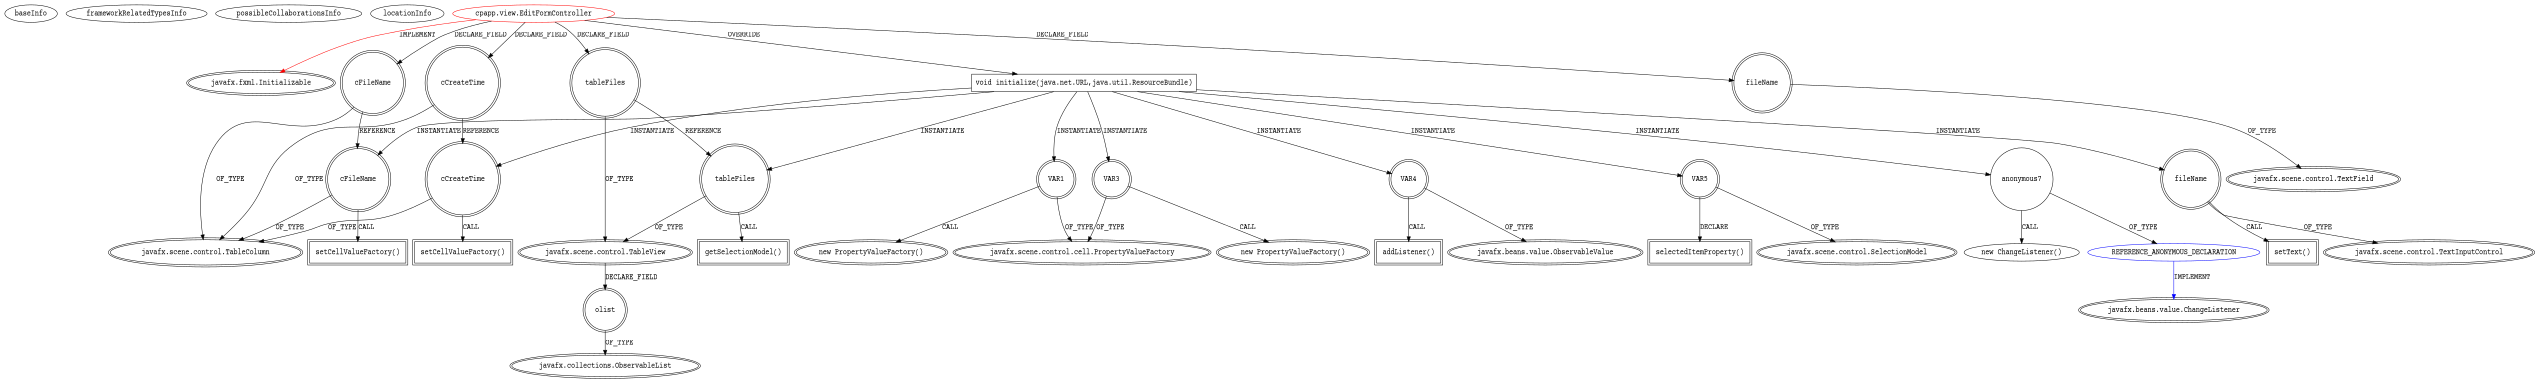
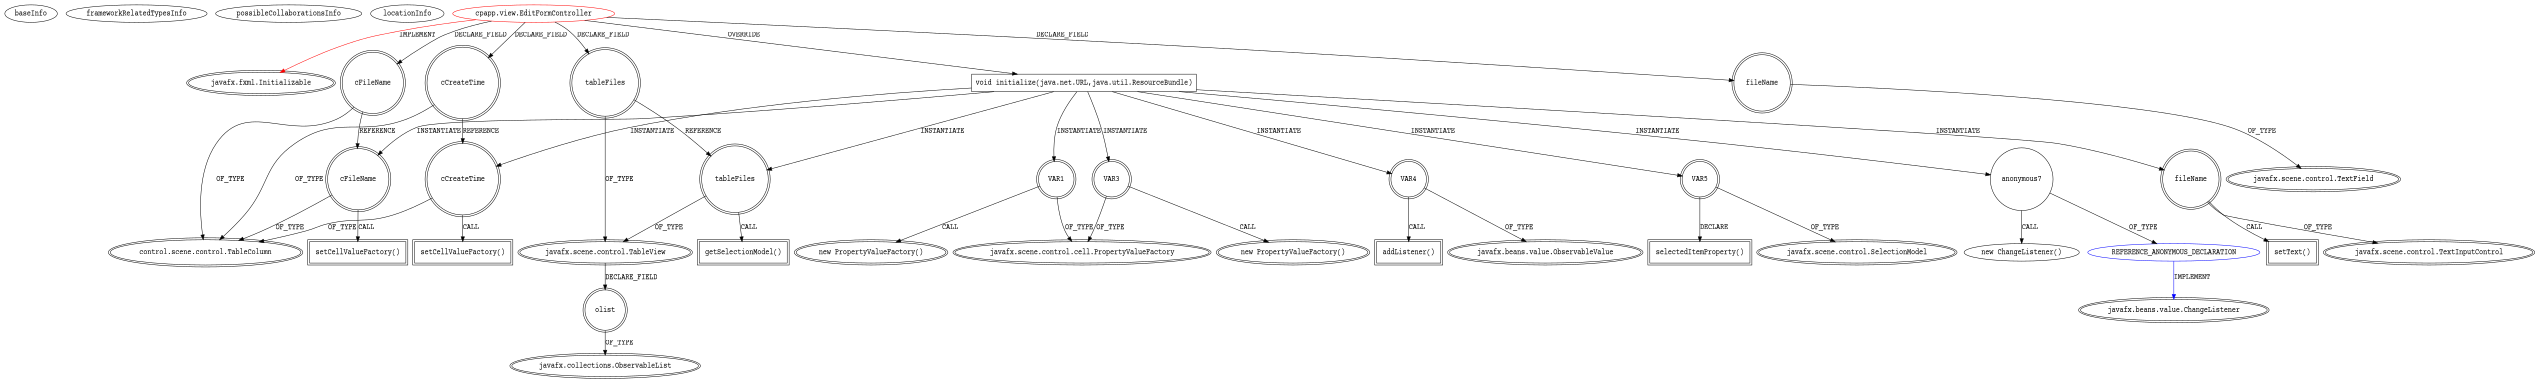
node "javafx.scene.control.TableColumn": label "javafx.scene.control.TableColumn" -> "control.scene.control.TableColumn"
